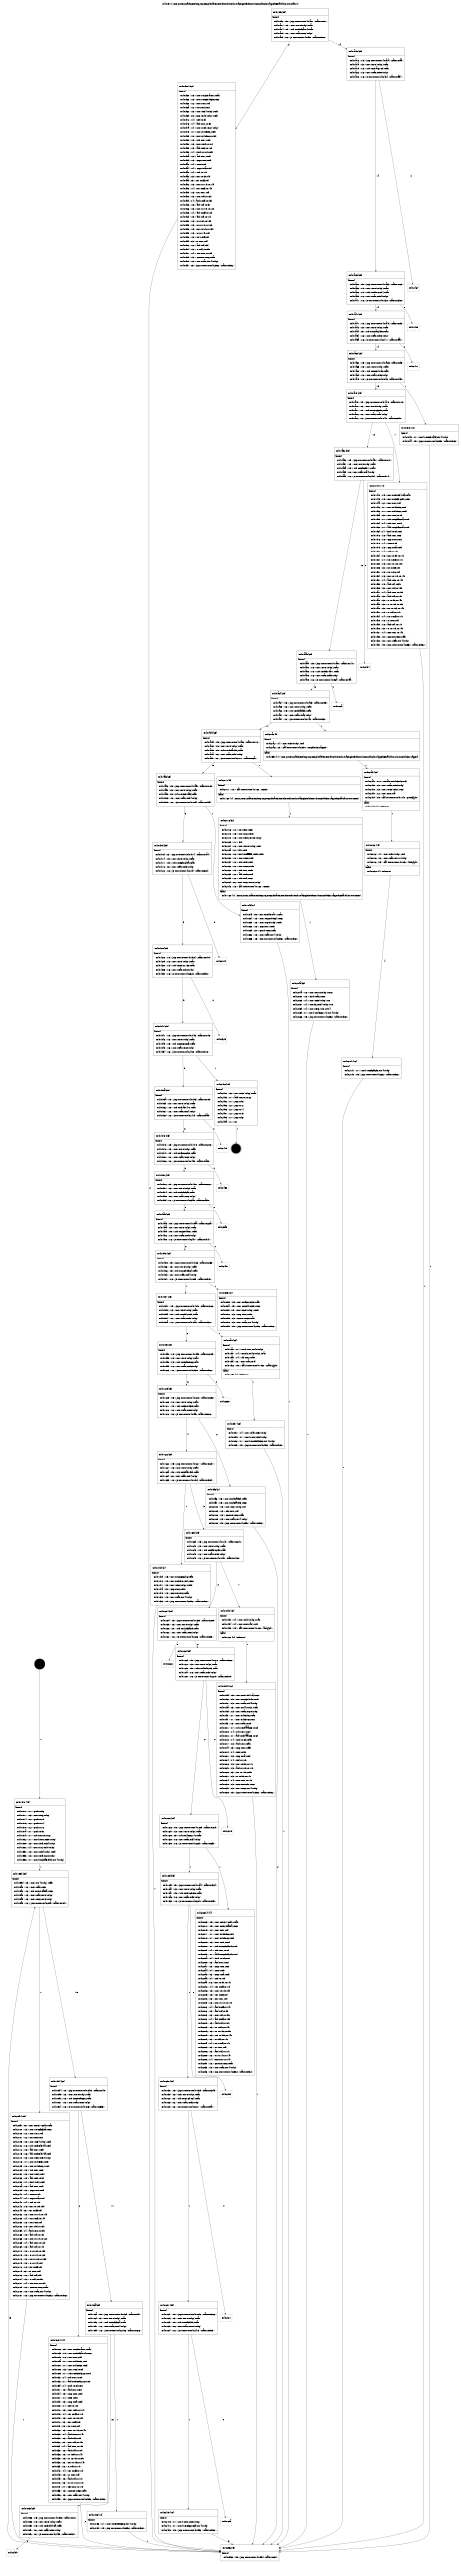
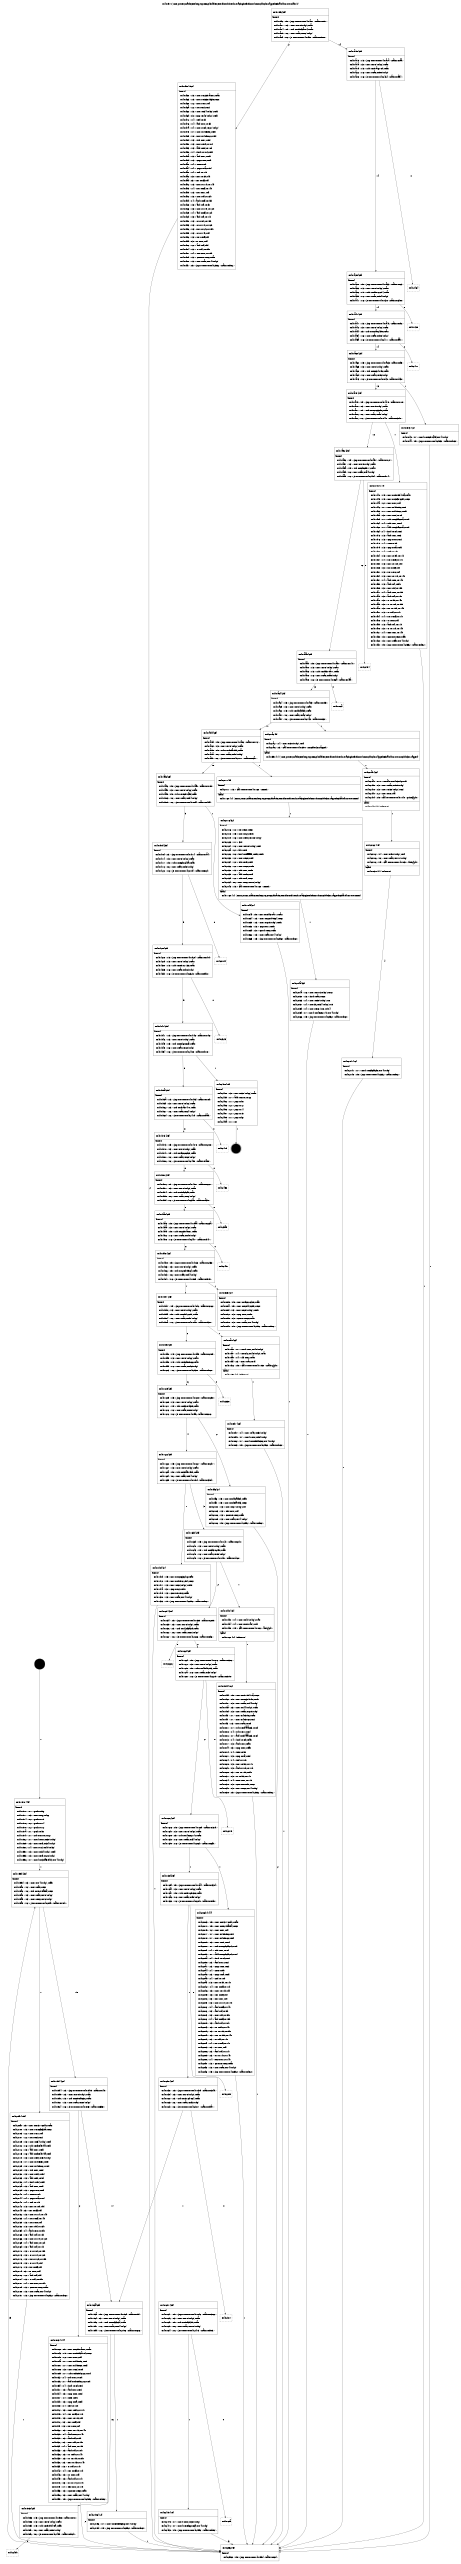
edge "0x401cb8 [25]" -> "0x401cd1 [25]": now "0x401cb8 [25]" -> "0x4019ca [25]"
edge "0x40206b [144]" -> "0x402552 [5]": added, label "1"
